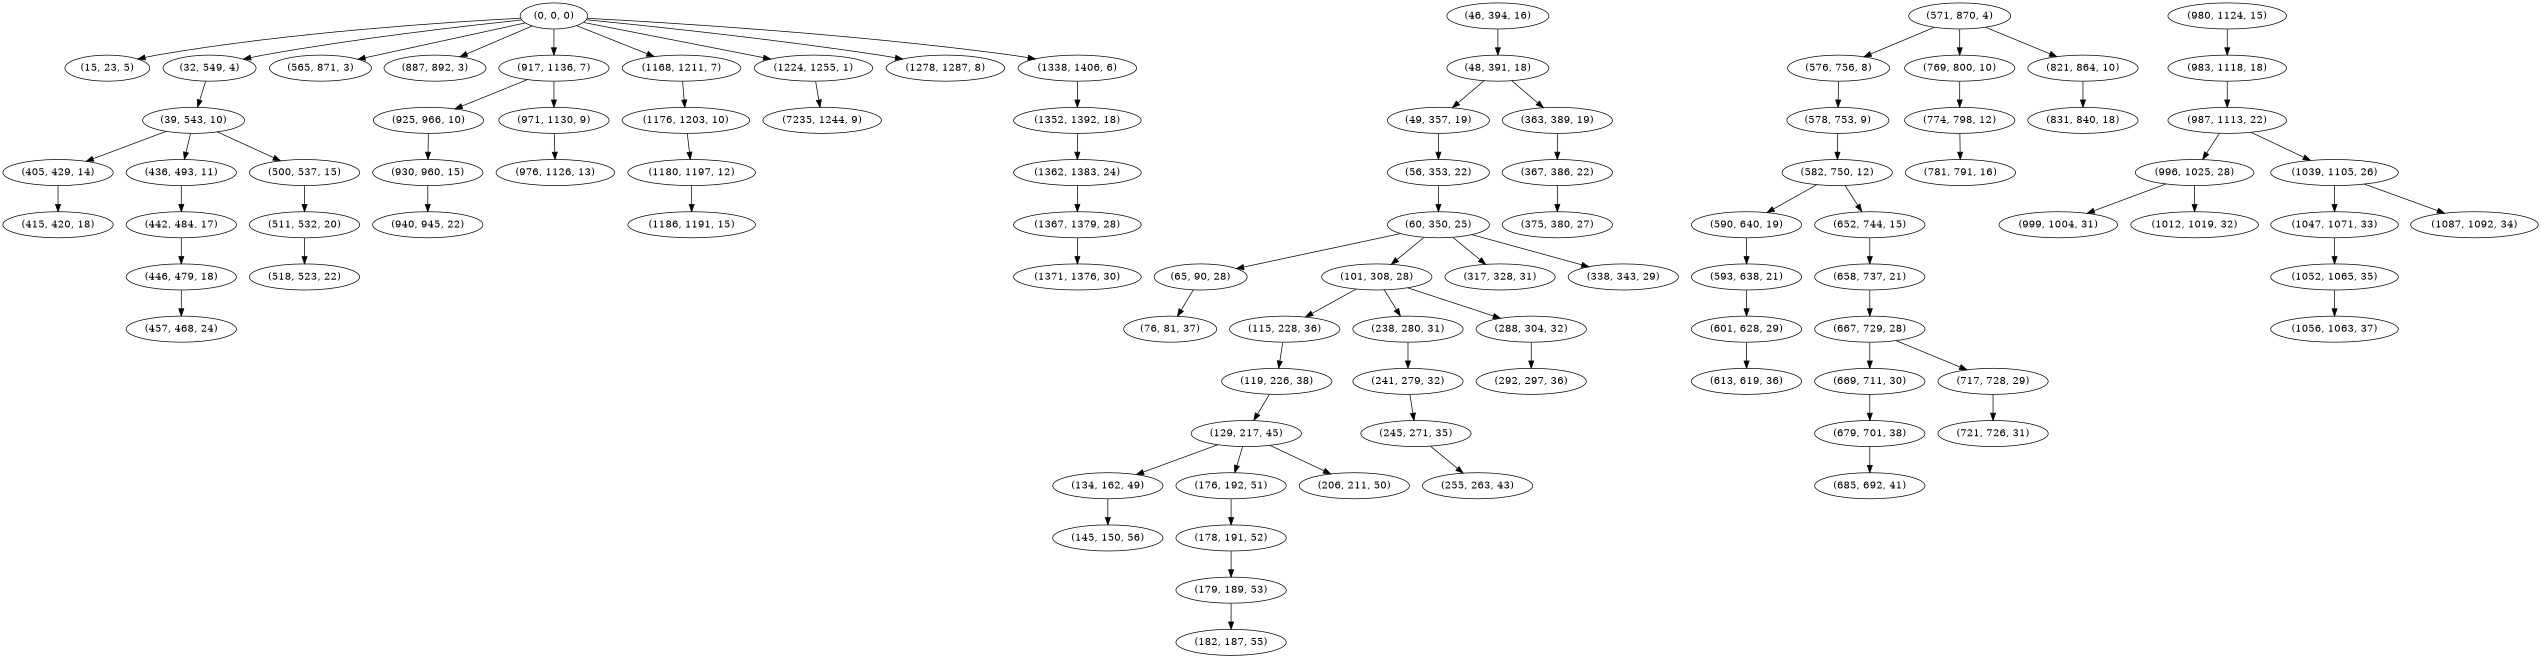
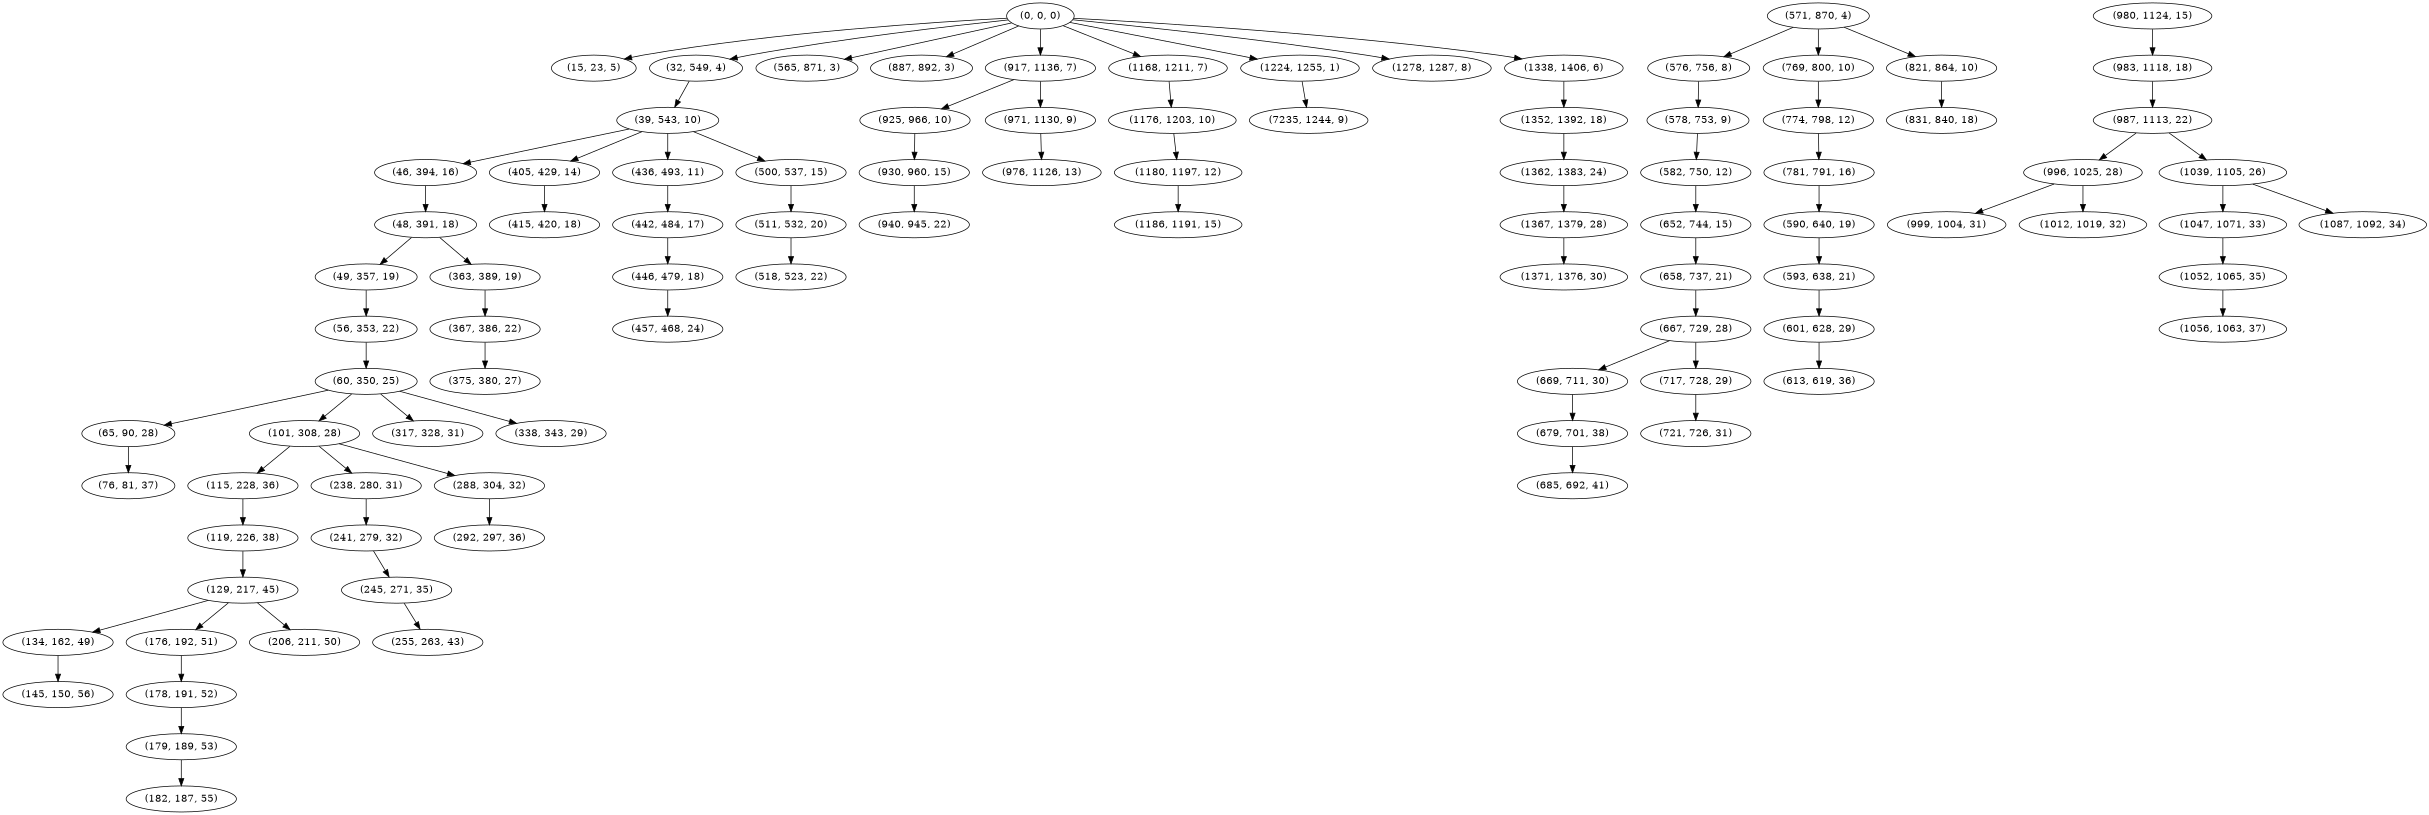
edge "(39, 543, 10)" -> "(46, 394, 16)": added
edge "(582, 750, 12)" -> "(590, 640, 19)": now "(781, 791, 16)" -> "(590, 640, 19)"
